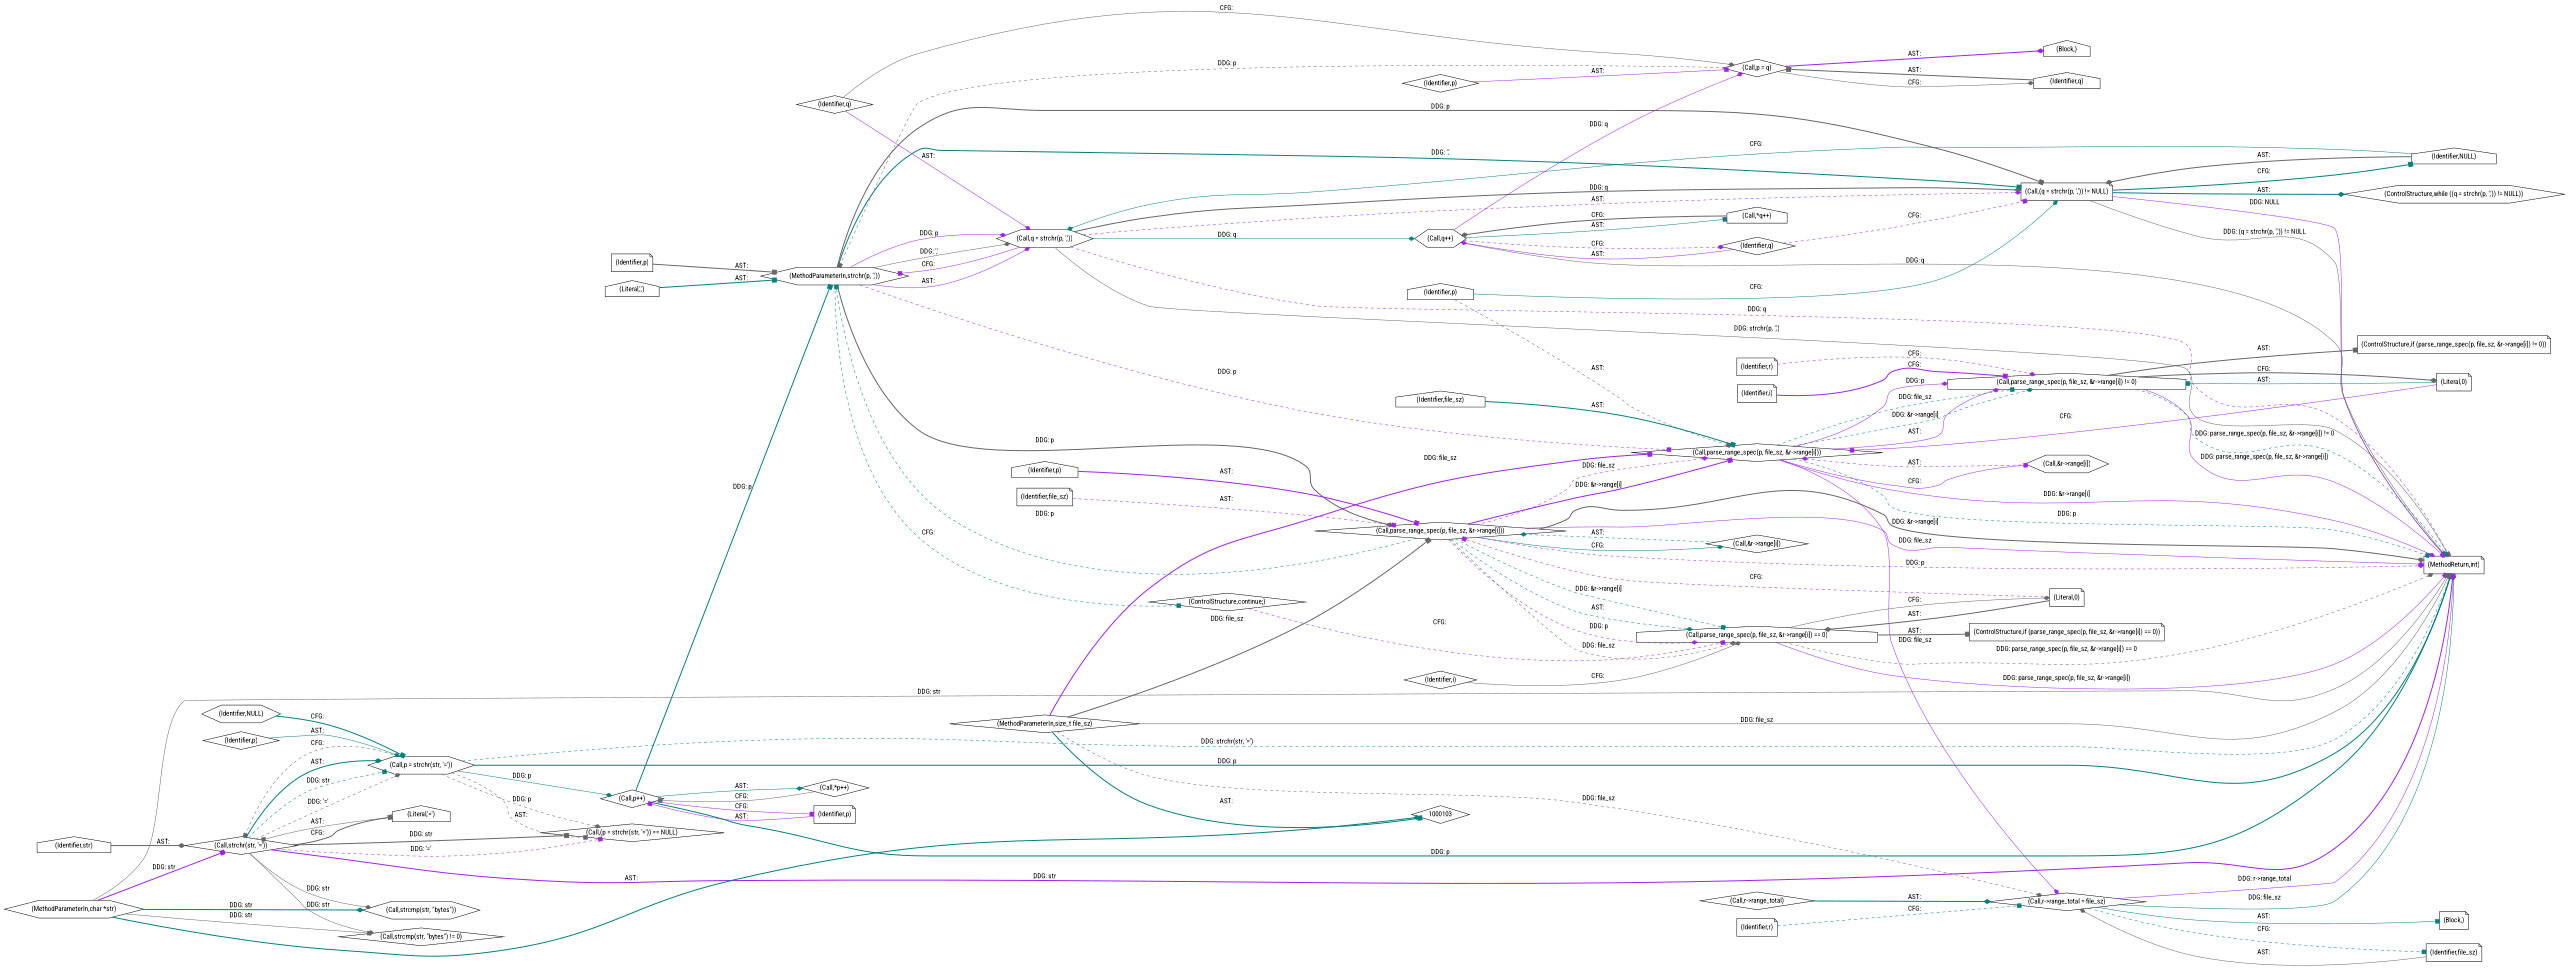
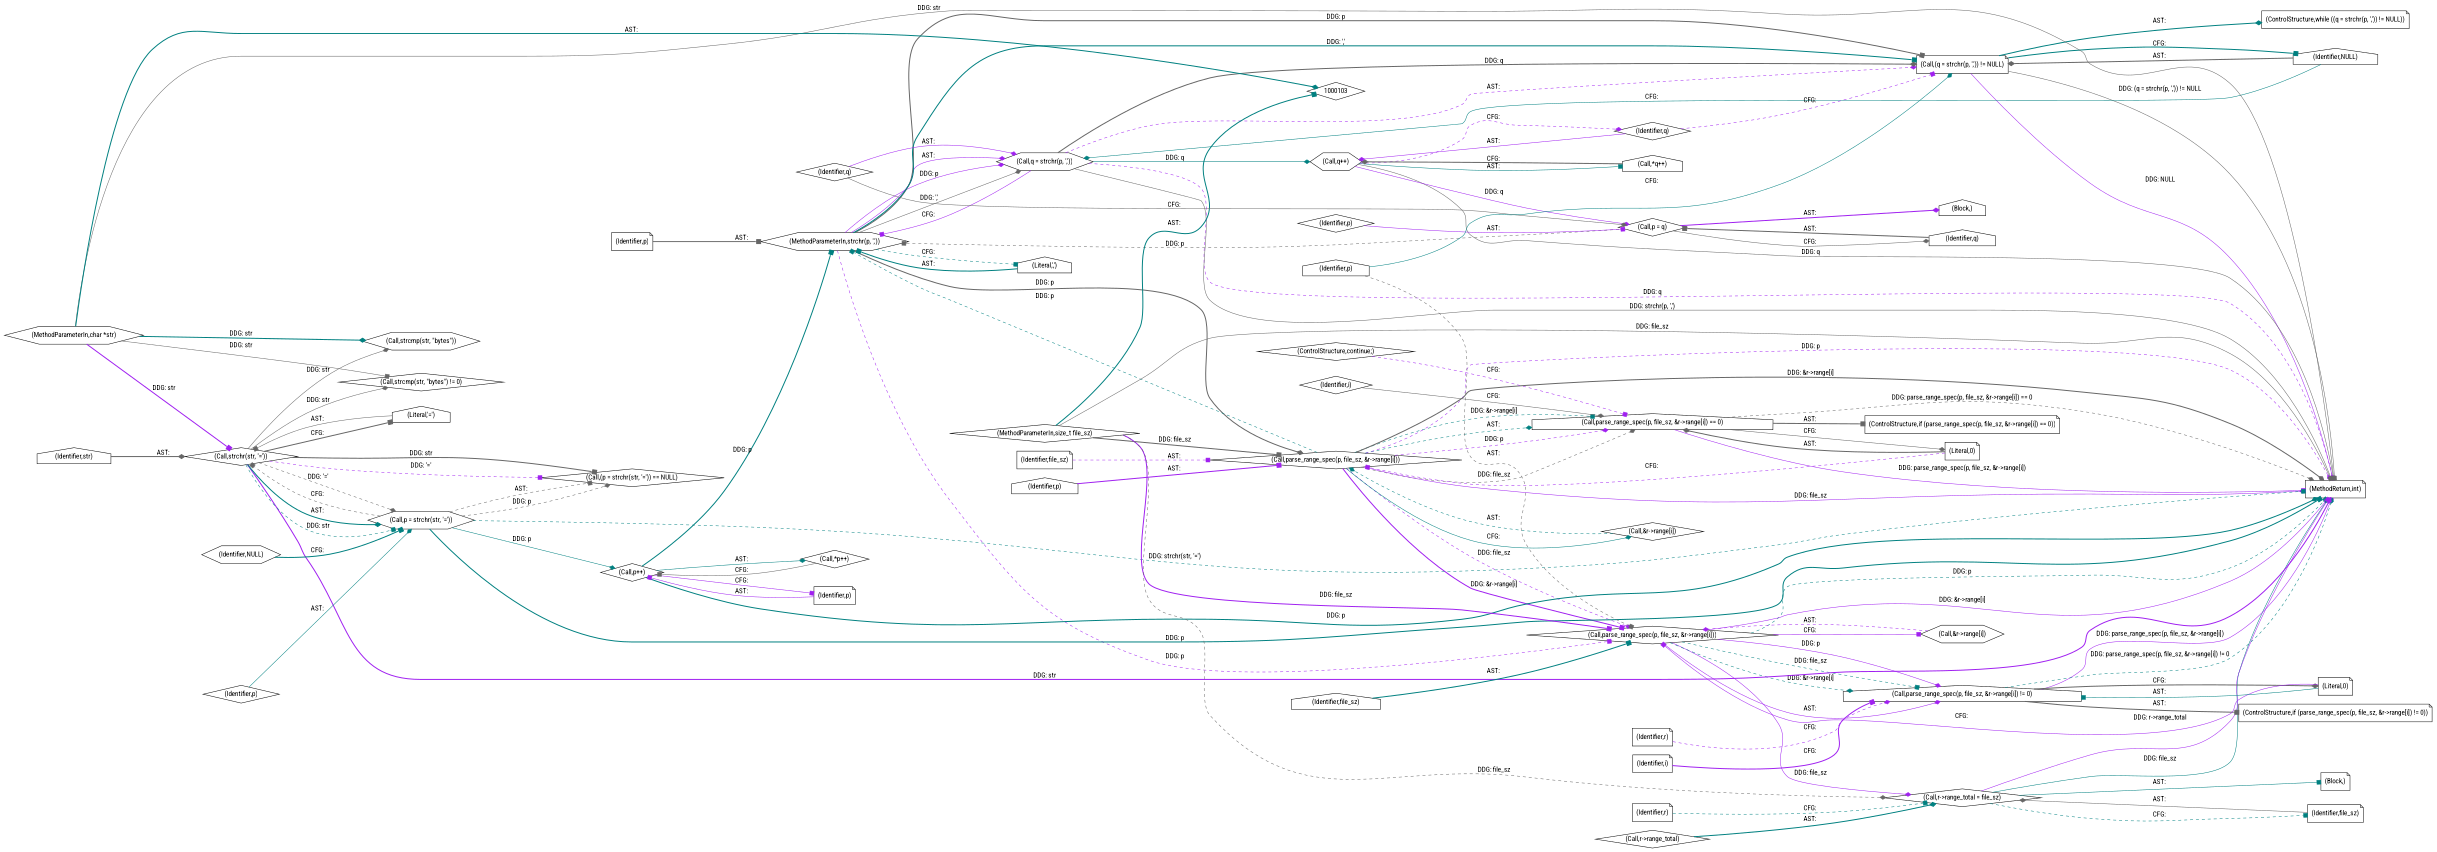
node "(ControlStructure,while ((q = strchr(p, ',')) != NULL))": shape hexagon -> note
edge "(MethodParameterIn,strchr(p, ','))" -> "(ControlStructure,continue;)": now "(MethodParameterIn,strchr(p, ','))" -> "(Literal,',')"
